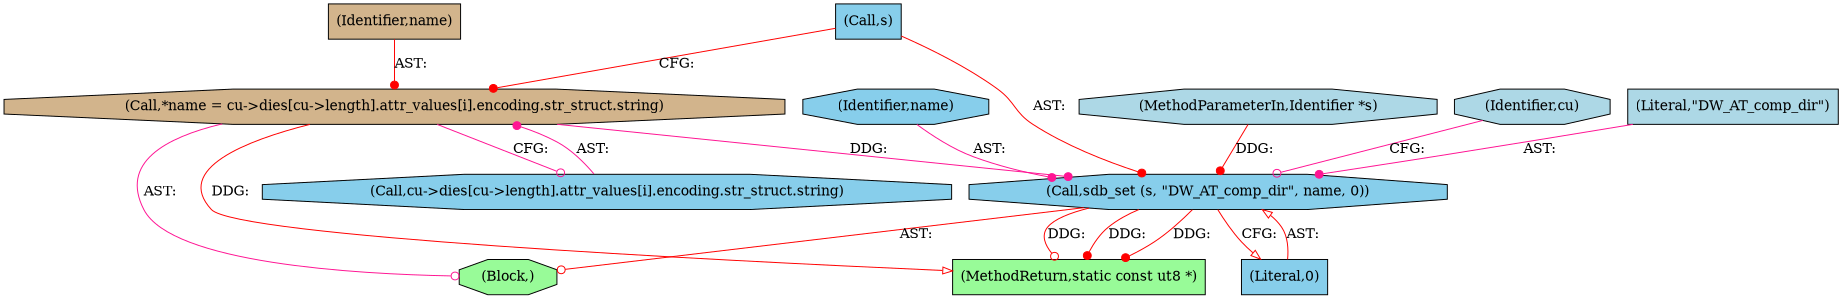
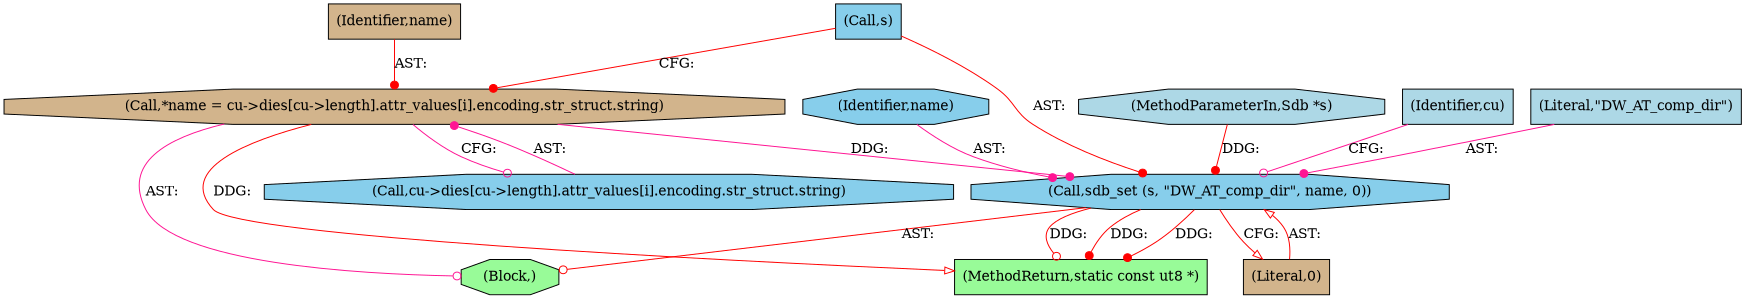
node "(MethodParameterIn,Identifier *s)": label "(MethodParameterIn,Identifier *s)" -> "(MethodParameterIn,Sdb *s)"
node "(Identifier,cu)": shape octagon -> box
node "(Literal,0)": fillcolor skyblue -> tan
